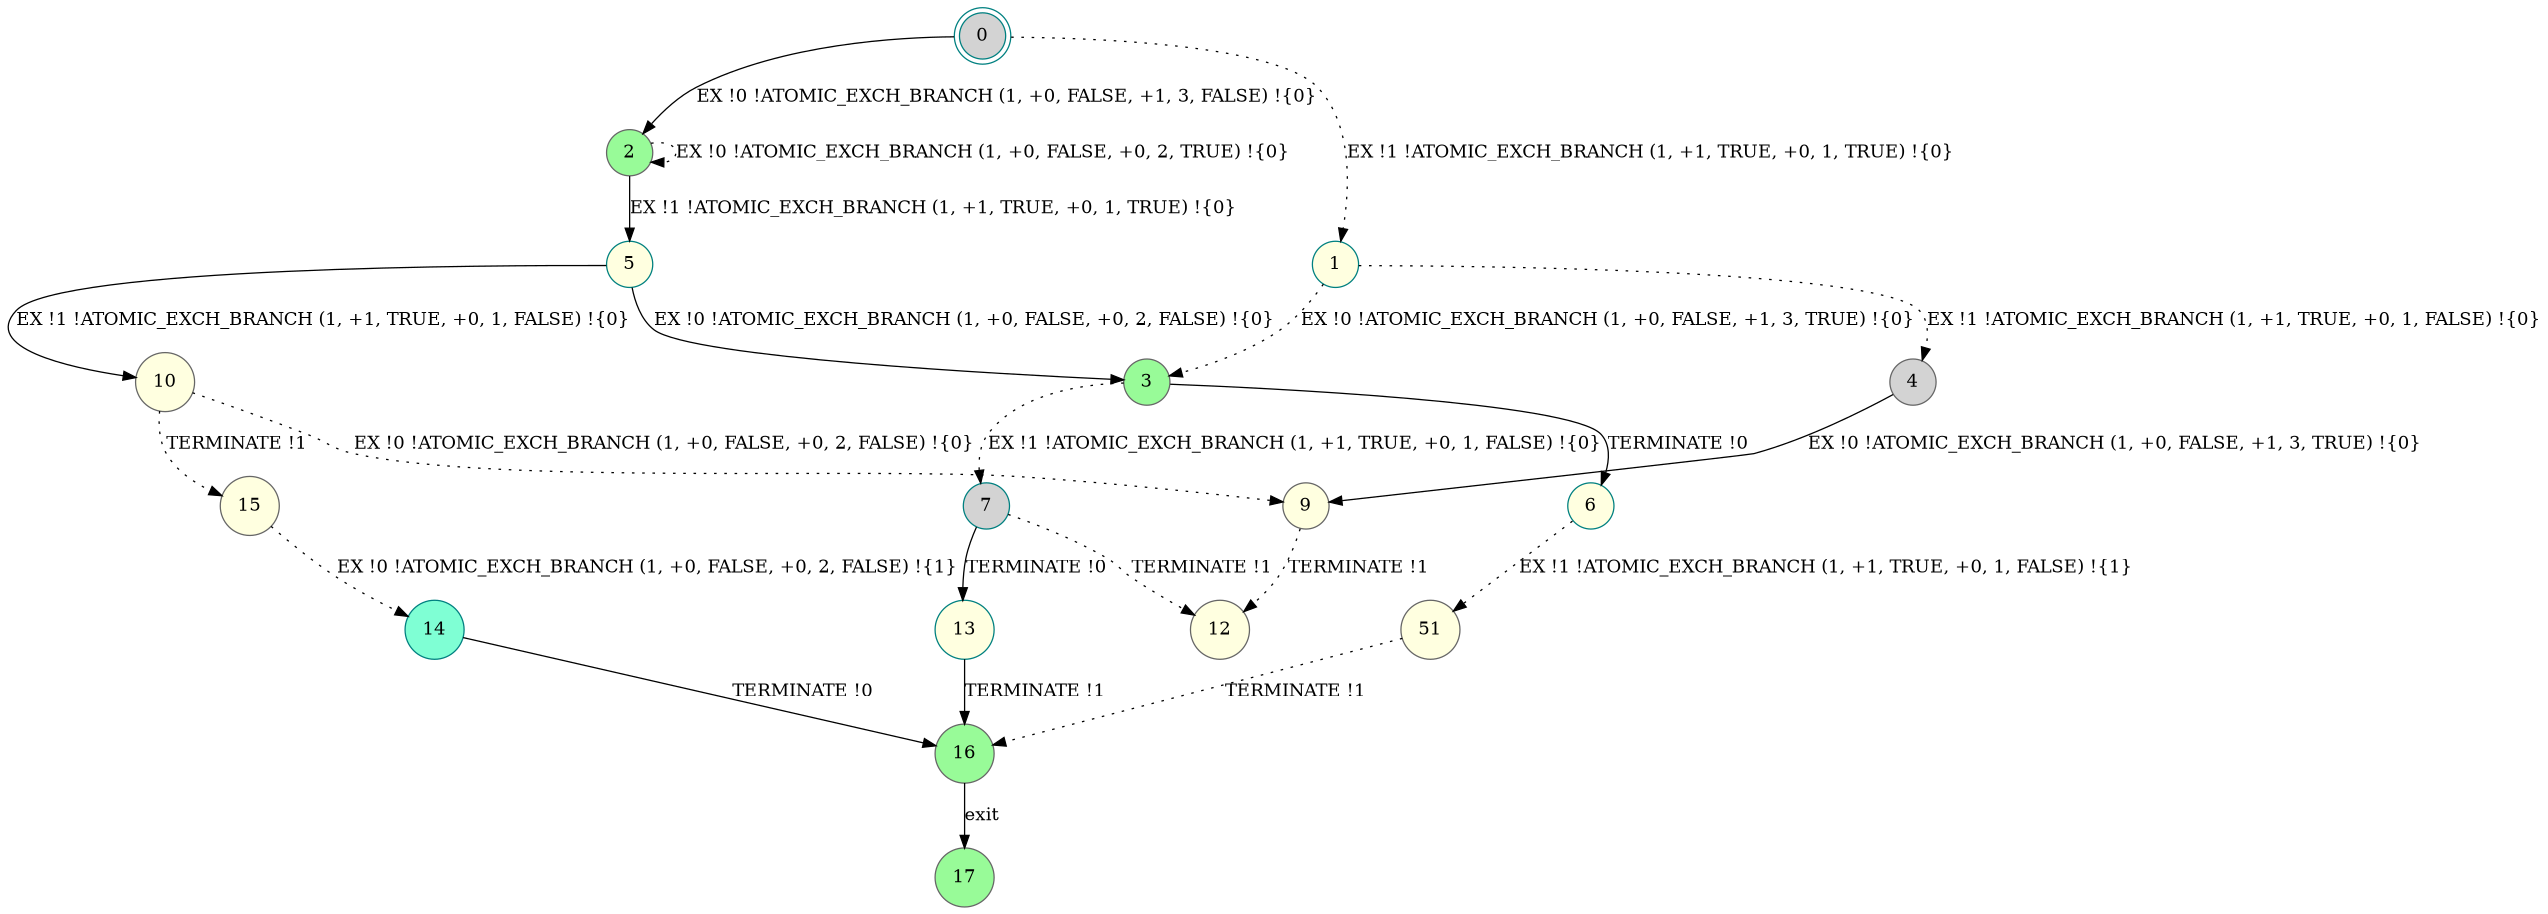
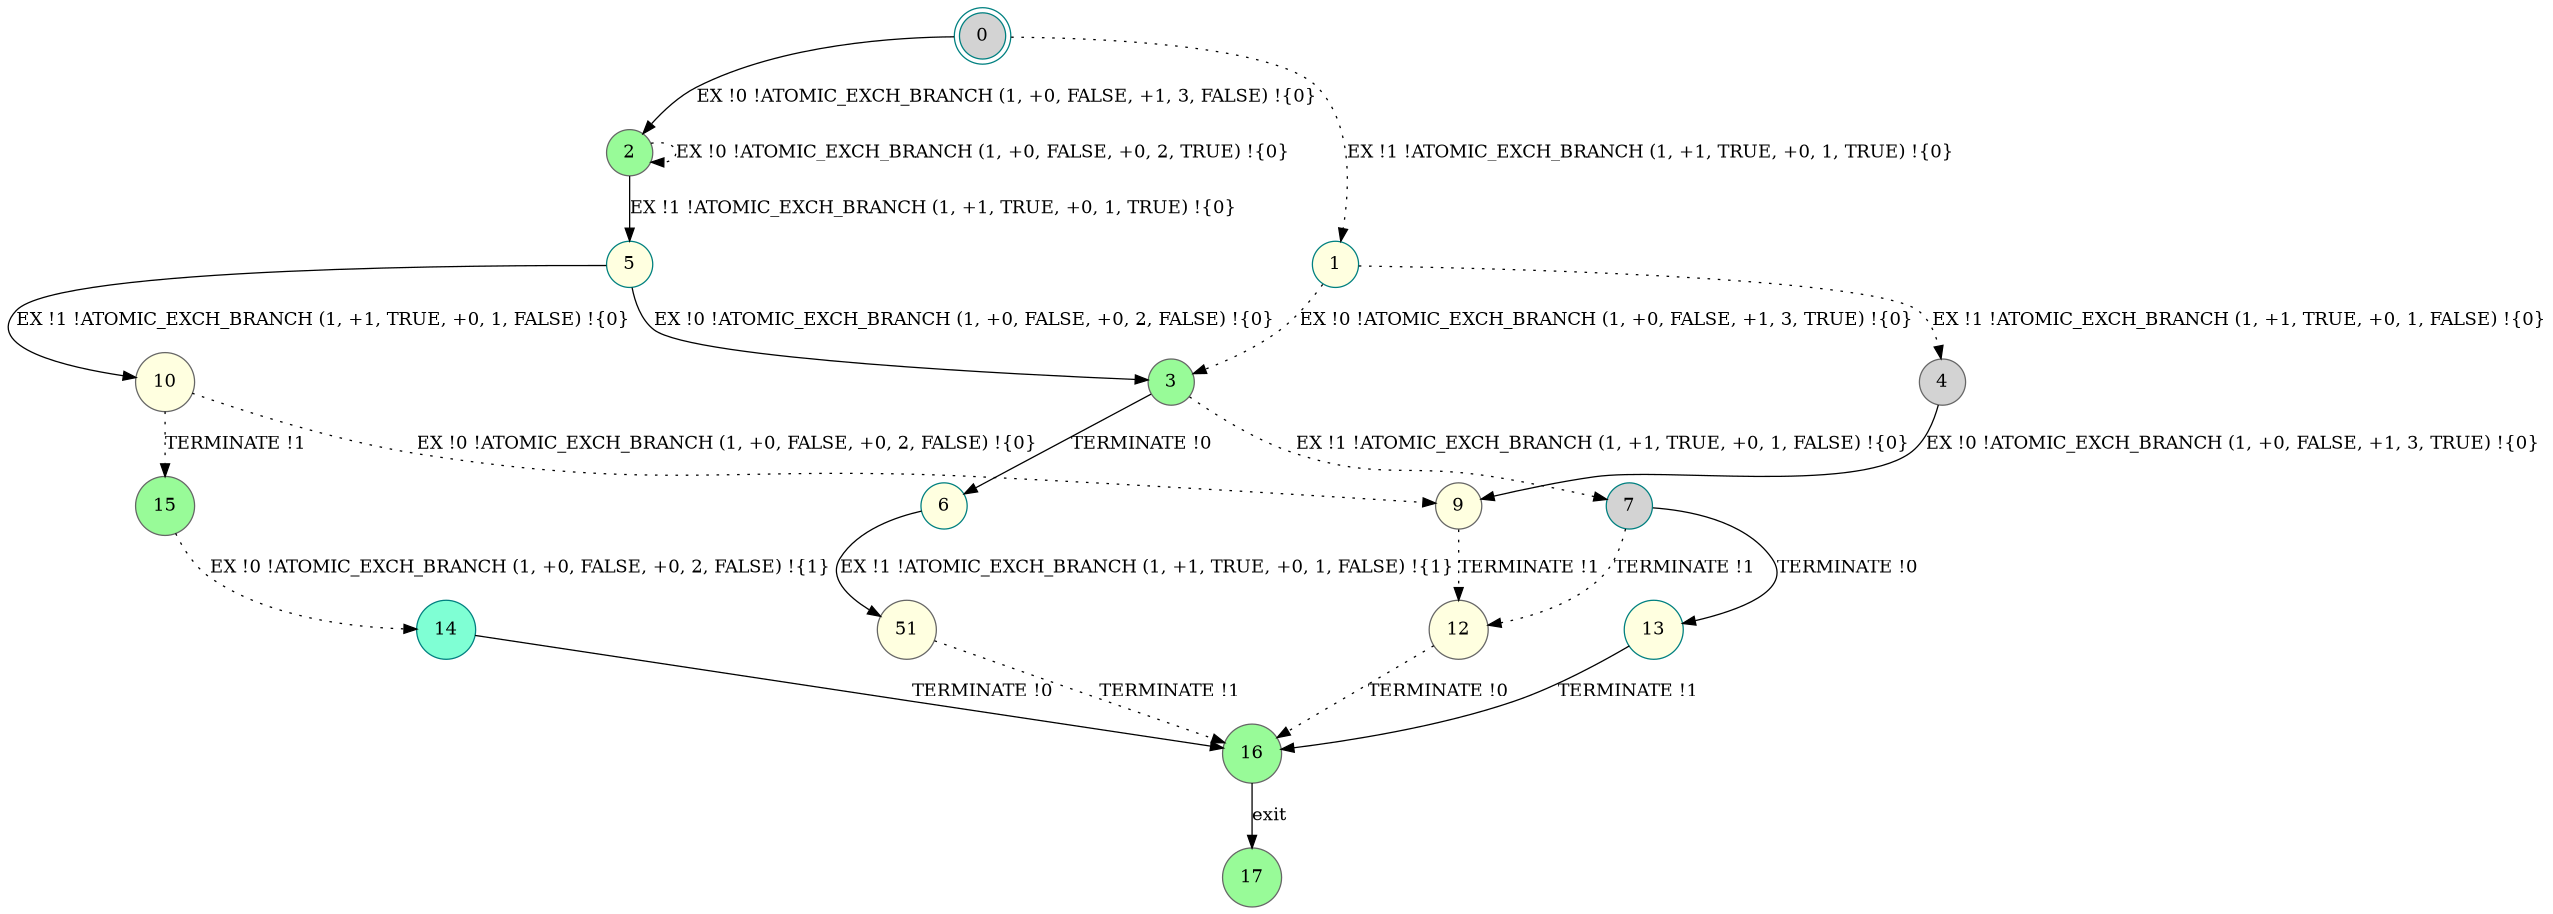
node "15": fillcolor lightyellow -> palegreen
edge "6" -> "51": style dotted -> solid
edge "12" -> "16": added, label "TERMINATE !0"
